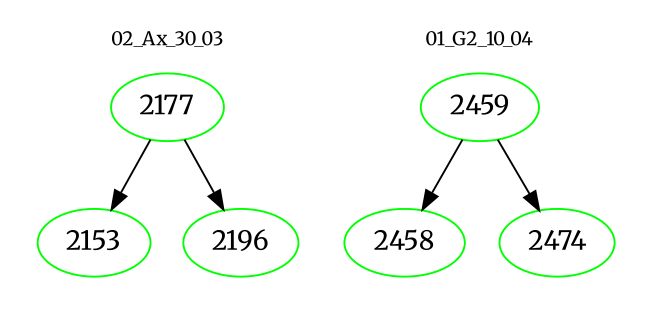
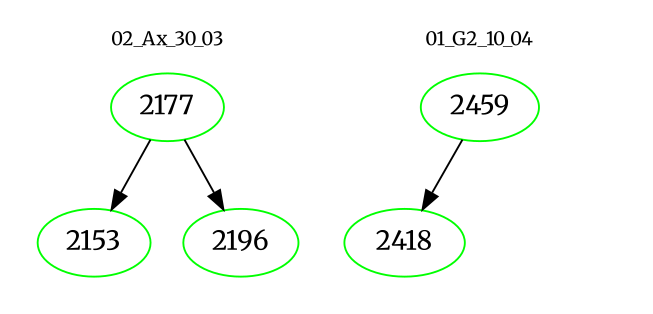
node "2458": label "2458" -> "2418"
node "2474": removed
